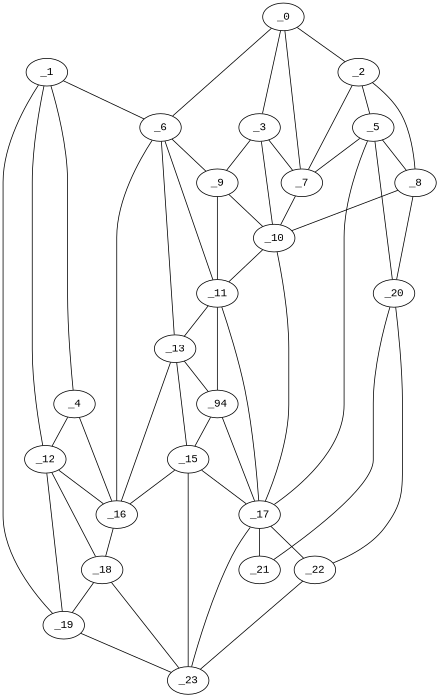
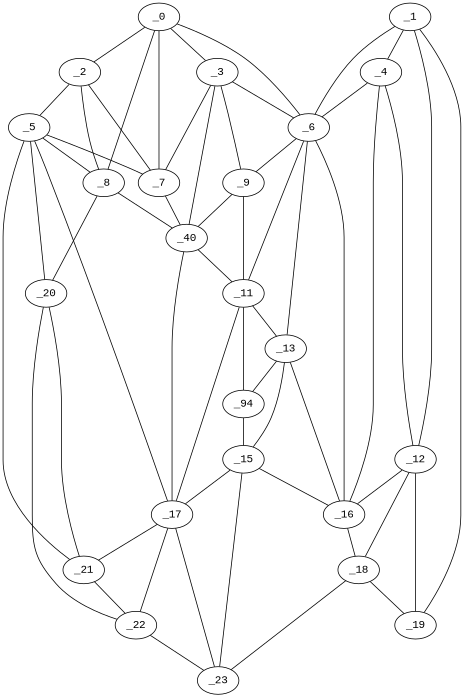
edge "_0" -- "_8": added
edge "_3" -- "_6": added
edge "_4" -- "_6": added
node "_10": label "_10" -> "_40"
edge "_5" -- "_21": added
edge "_94" -- "_17": removed
edge "_21" -- "_22": added
edge "_19" -- "_23": removed
